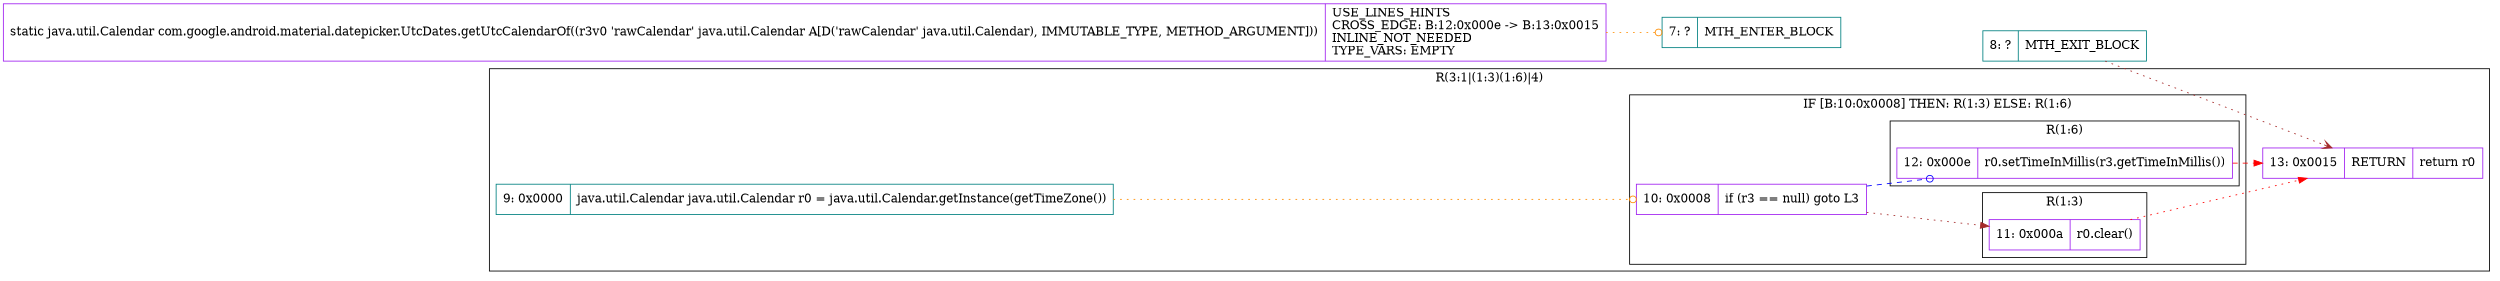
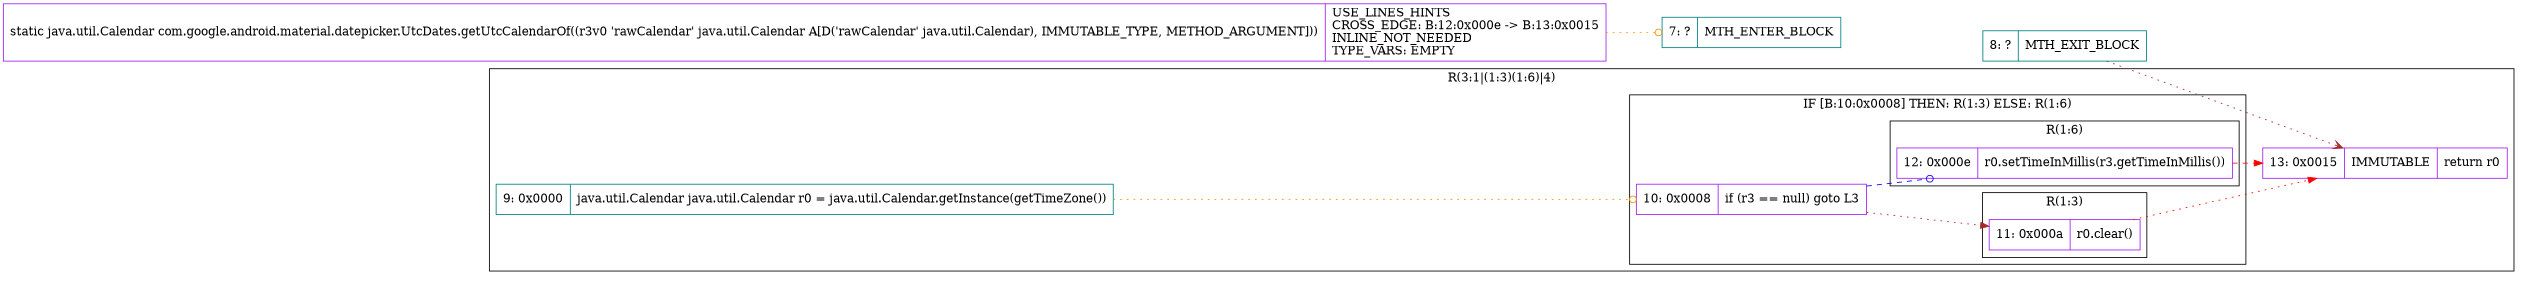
node "13: 0x0015": text "RETURN" -> "IMMUTABLE"
